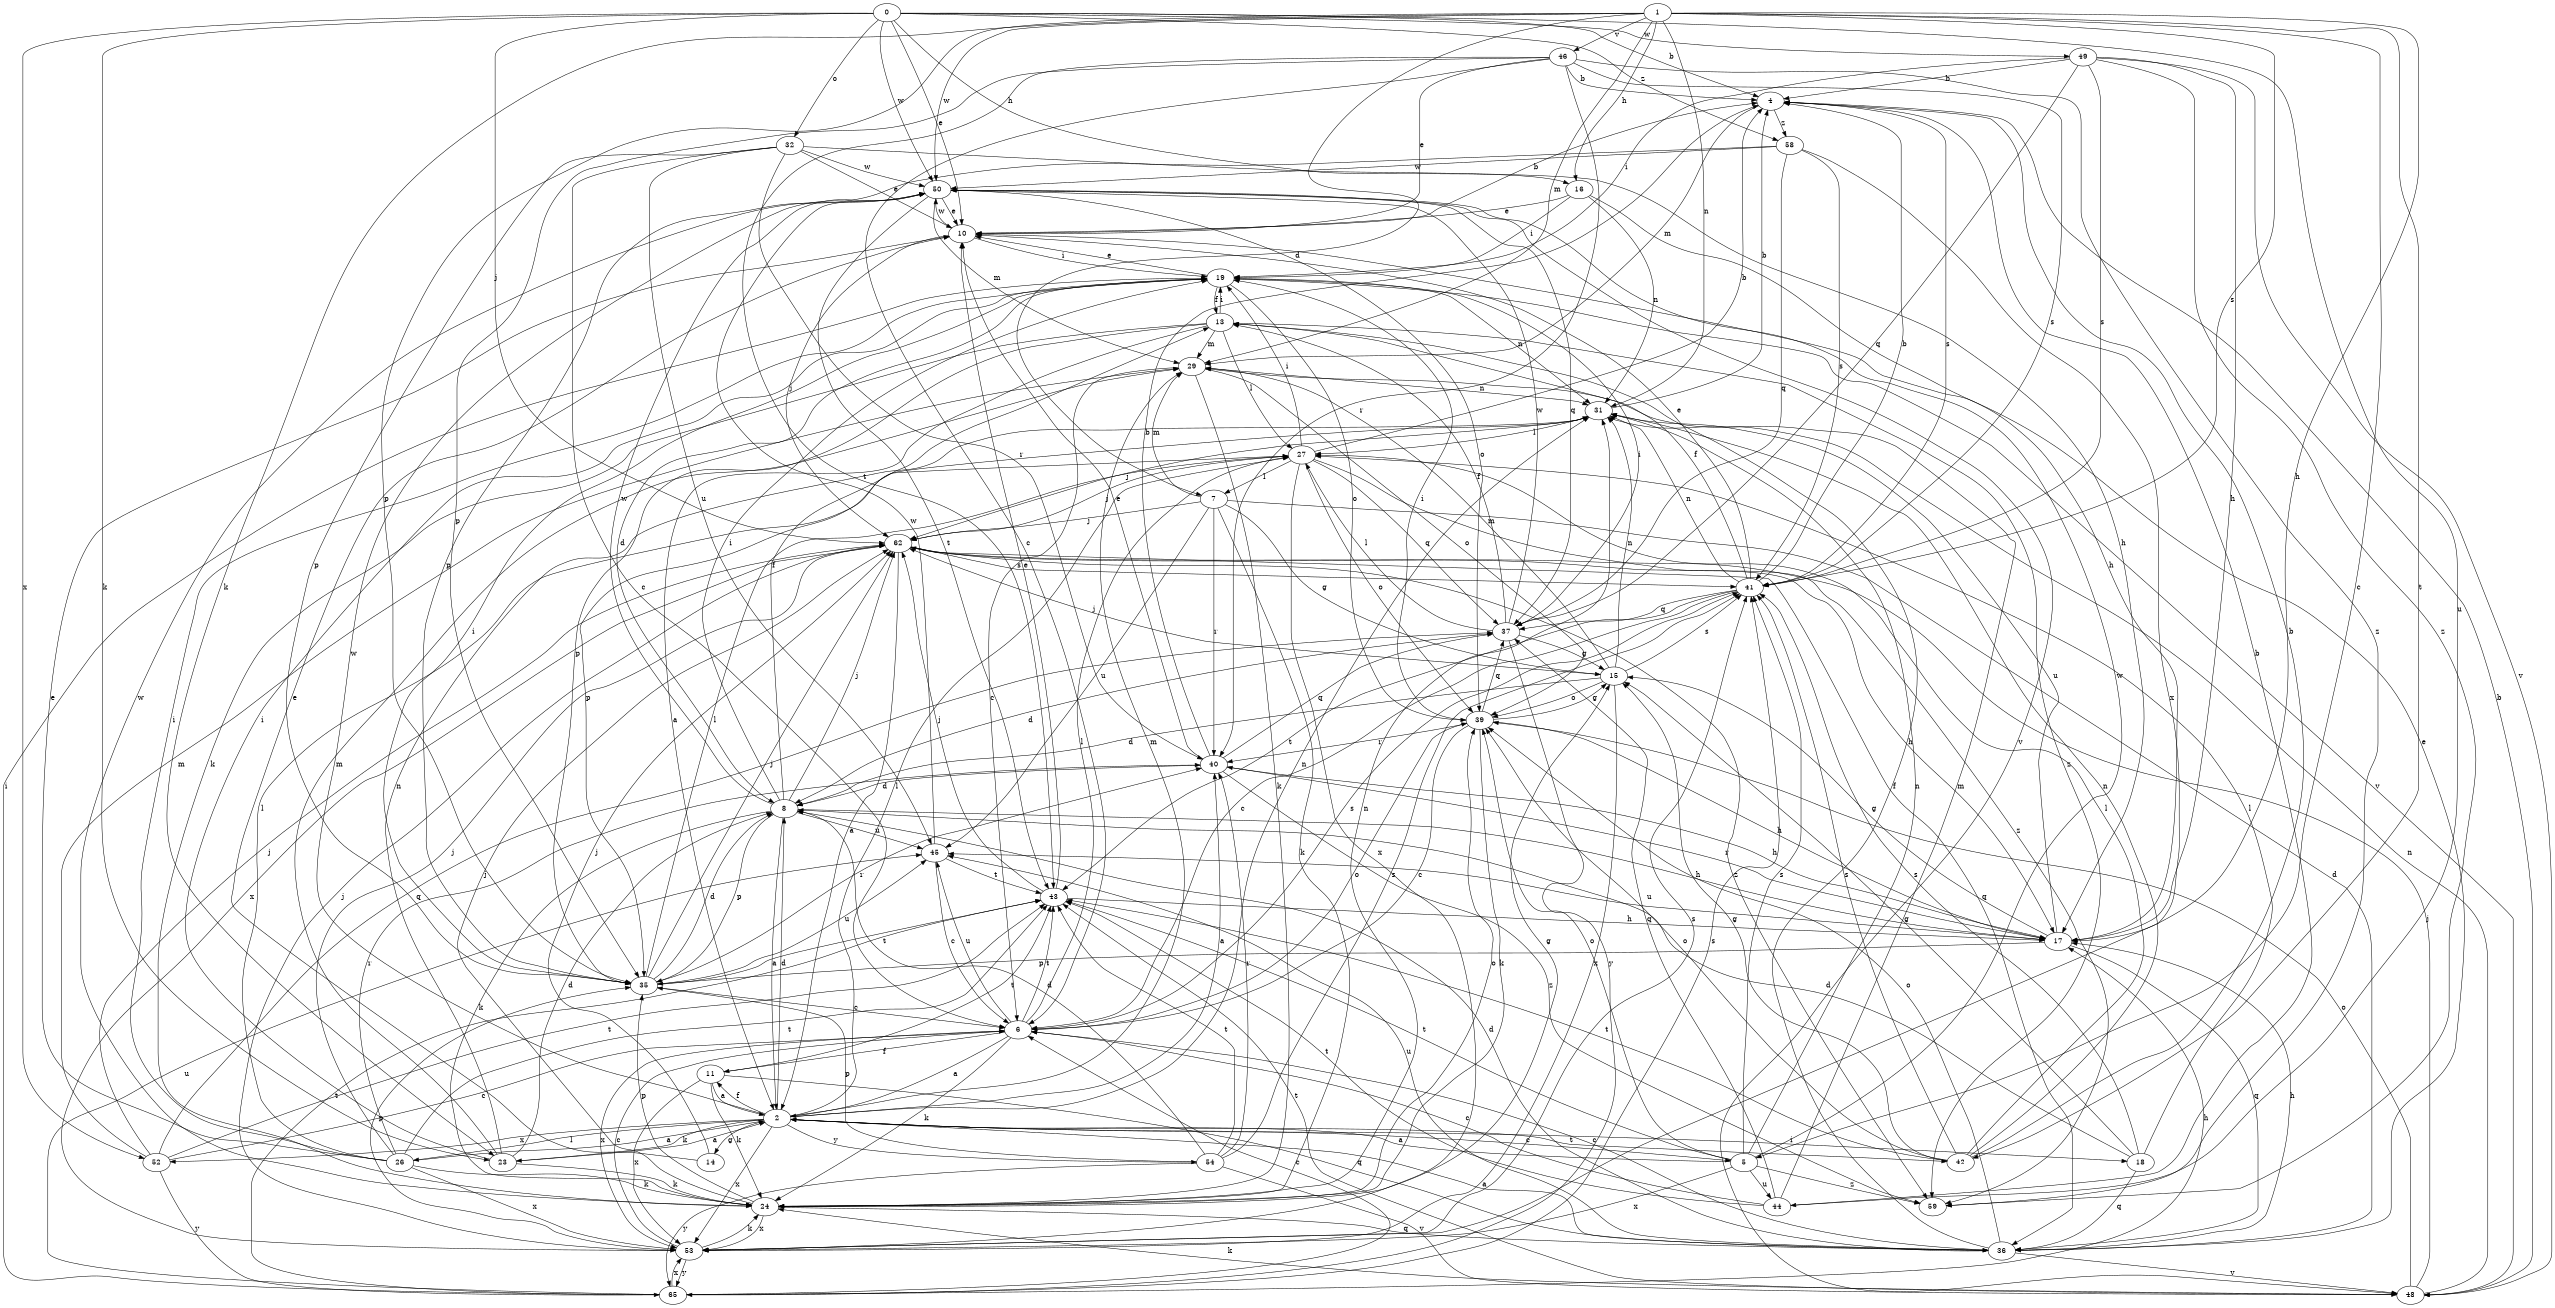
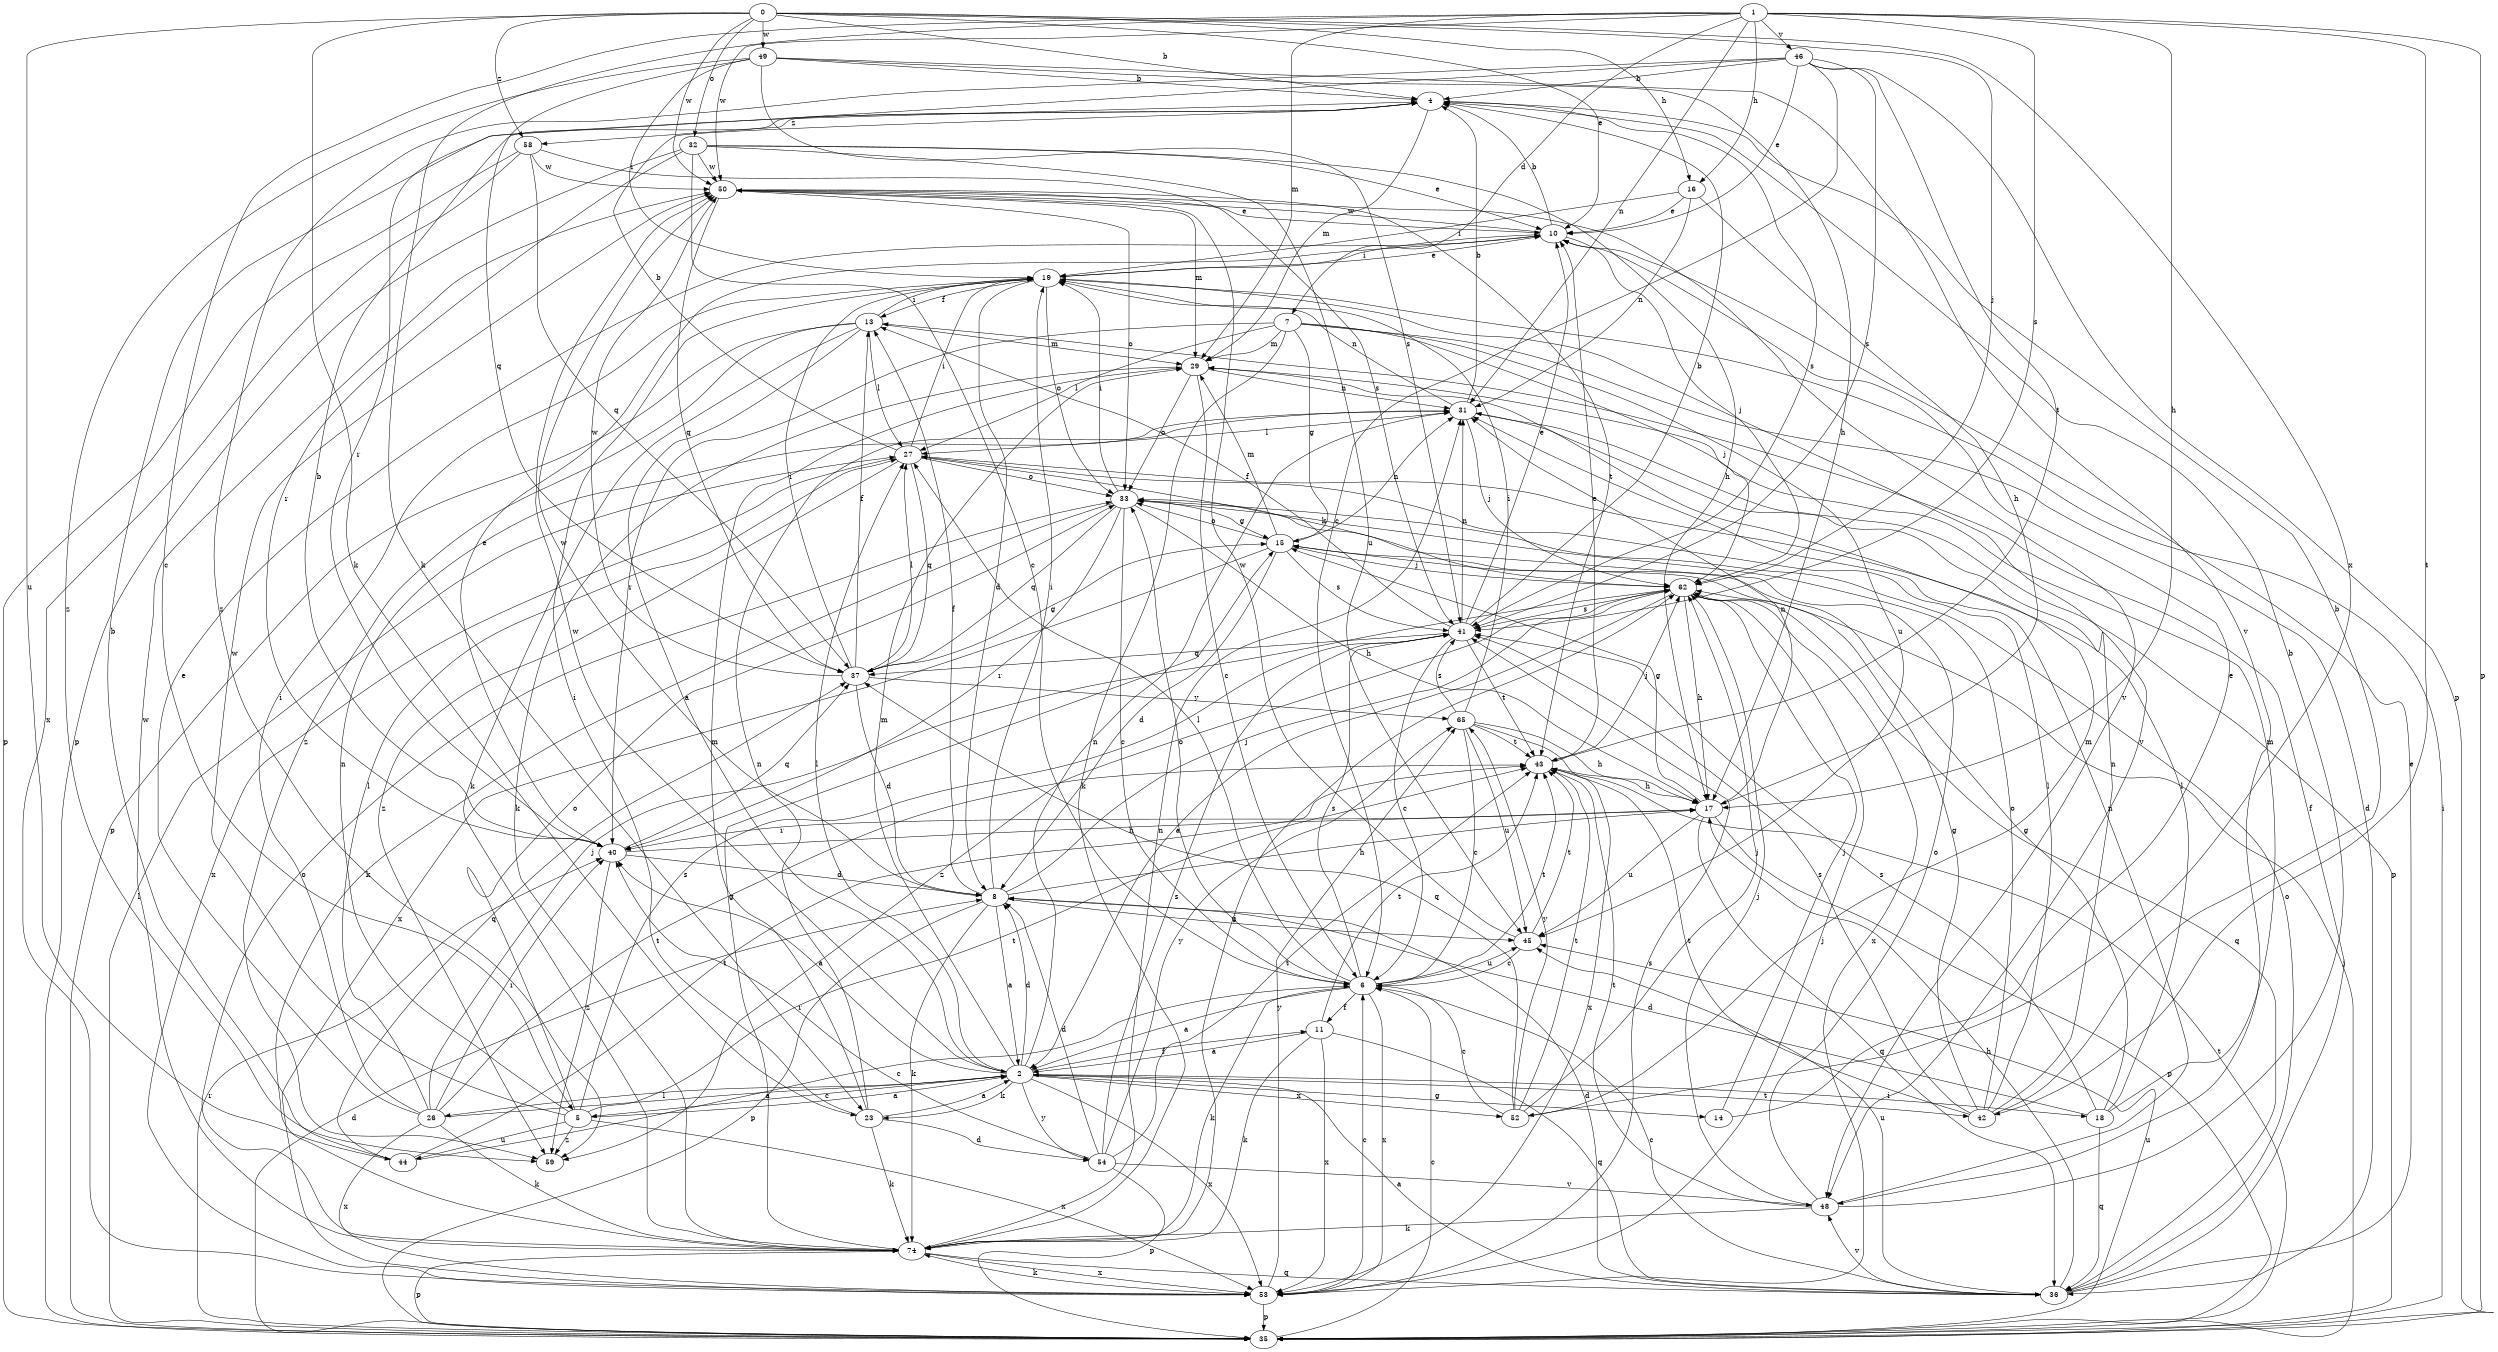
edge "19" -> "31": reversed
edge "27" -> "7": reversed
edge "44" -> "29": now "18" -> "29"
edge "27" -> "62": label "j" -> "k"
edge "17" -> "31": label "u" -> "n"
node "39": label "39" -> "33"
edge "23" -> "8": now "23" -> "54"
node "24": label "24" -> "74"
